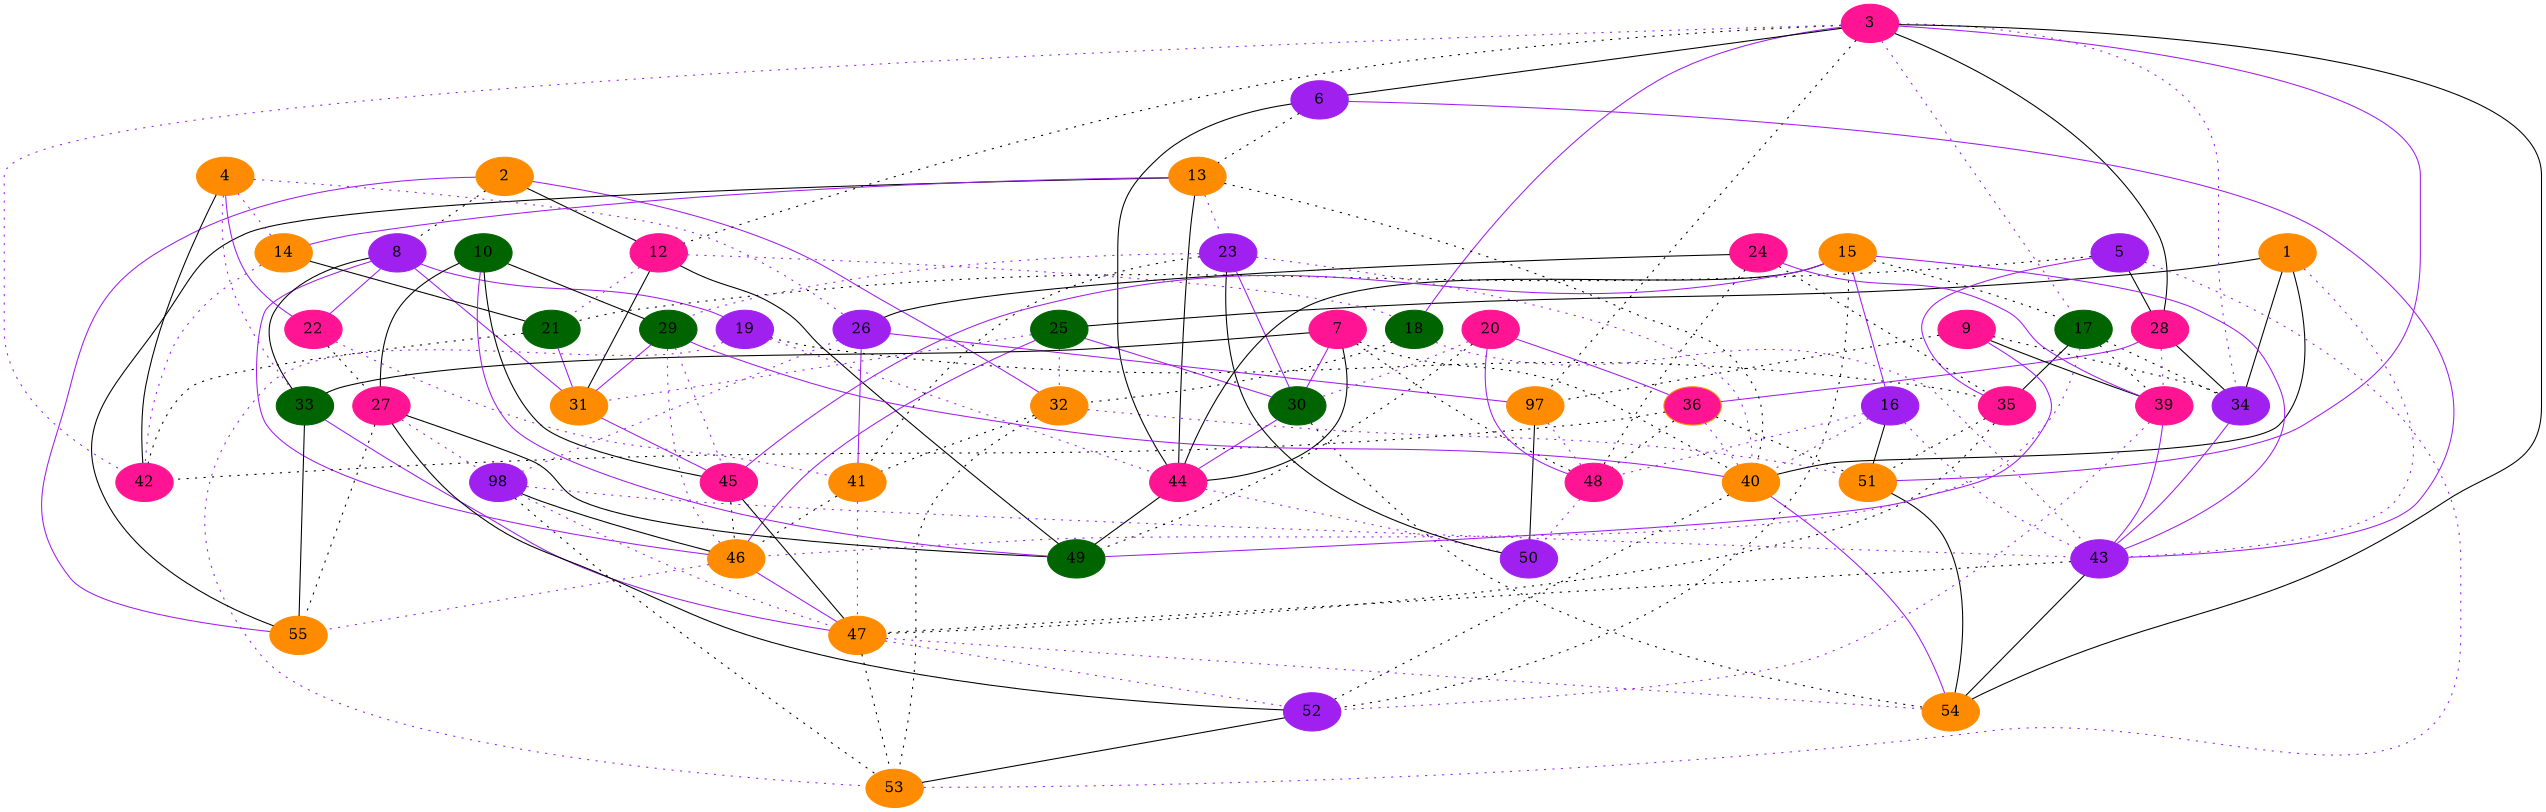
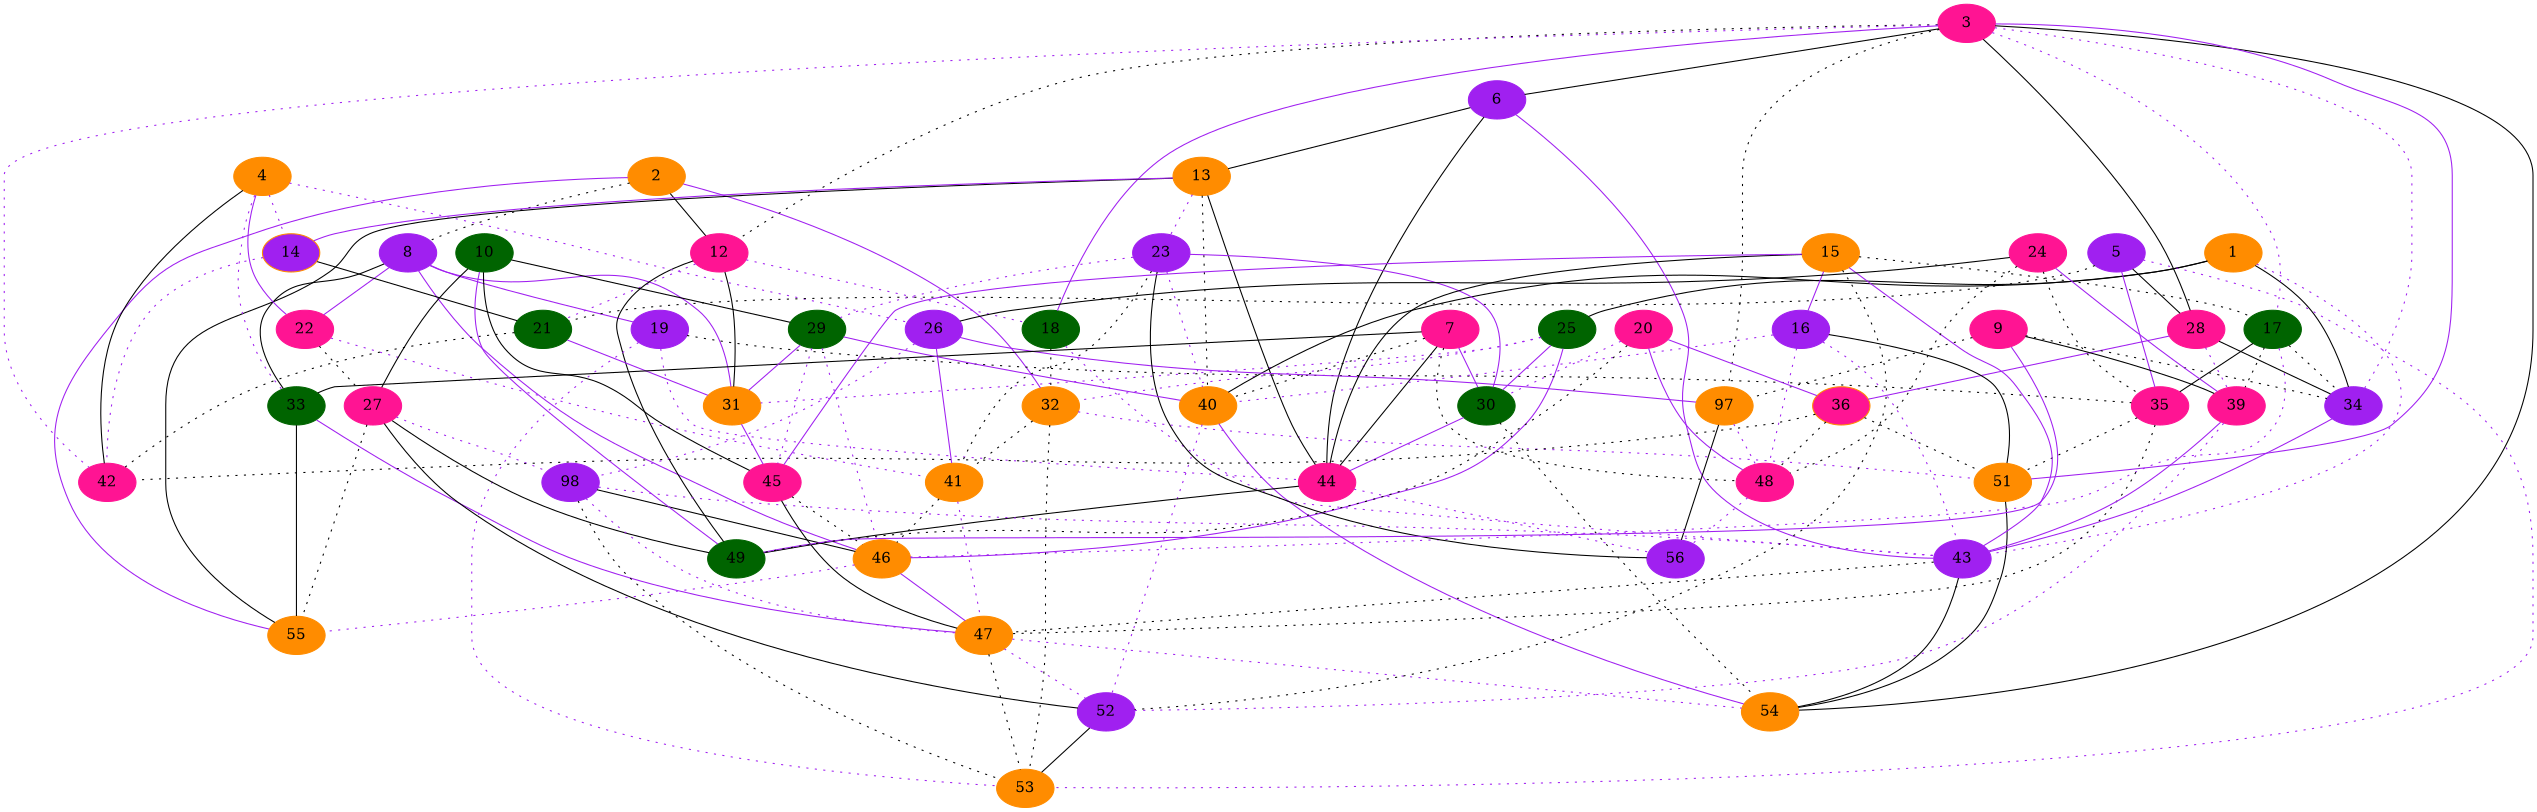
edge "6" -- "13": style dotted -> solid
node "14": fillcolor darkorange -> purple
edge "36" -- "40": removed
node "50": label "50" -> "56"
edge "40" -- "52": color black -> purple
